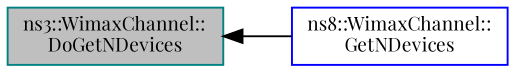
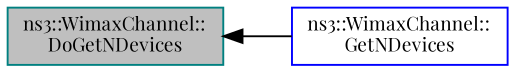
node "ns8::WimaxChannel:: GetNDevices": label "ns8::WimaxChannel:: GetNDevices" -> "ns3::WimaxChannel:: GetNDevices"
